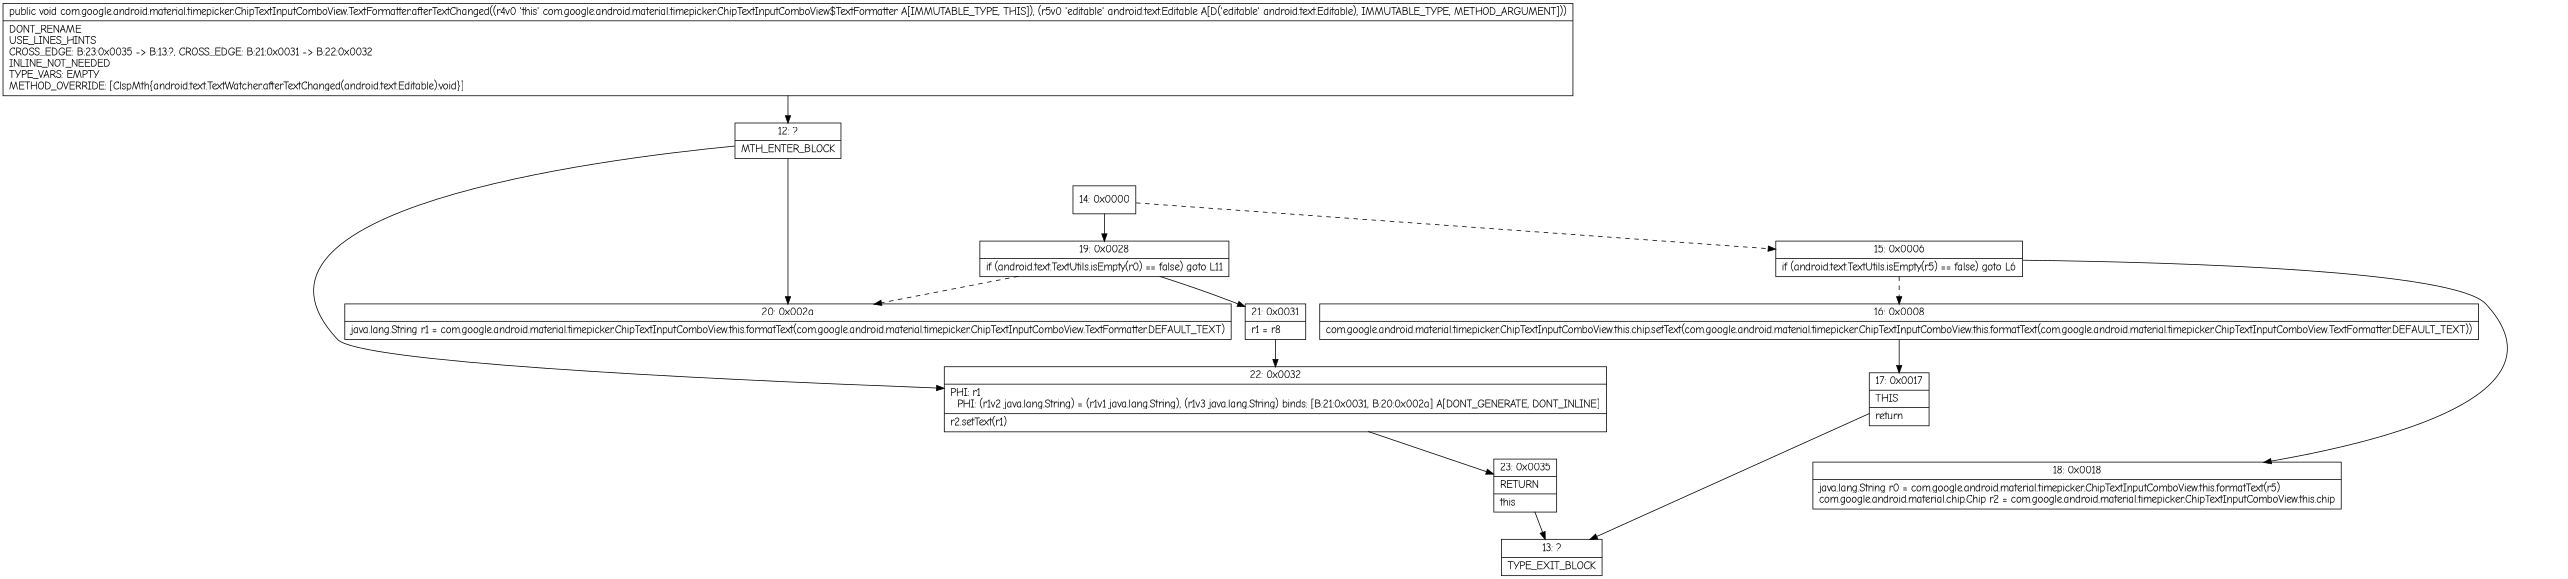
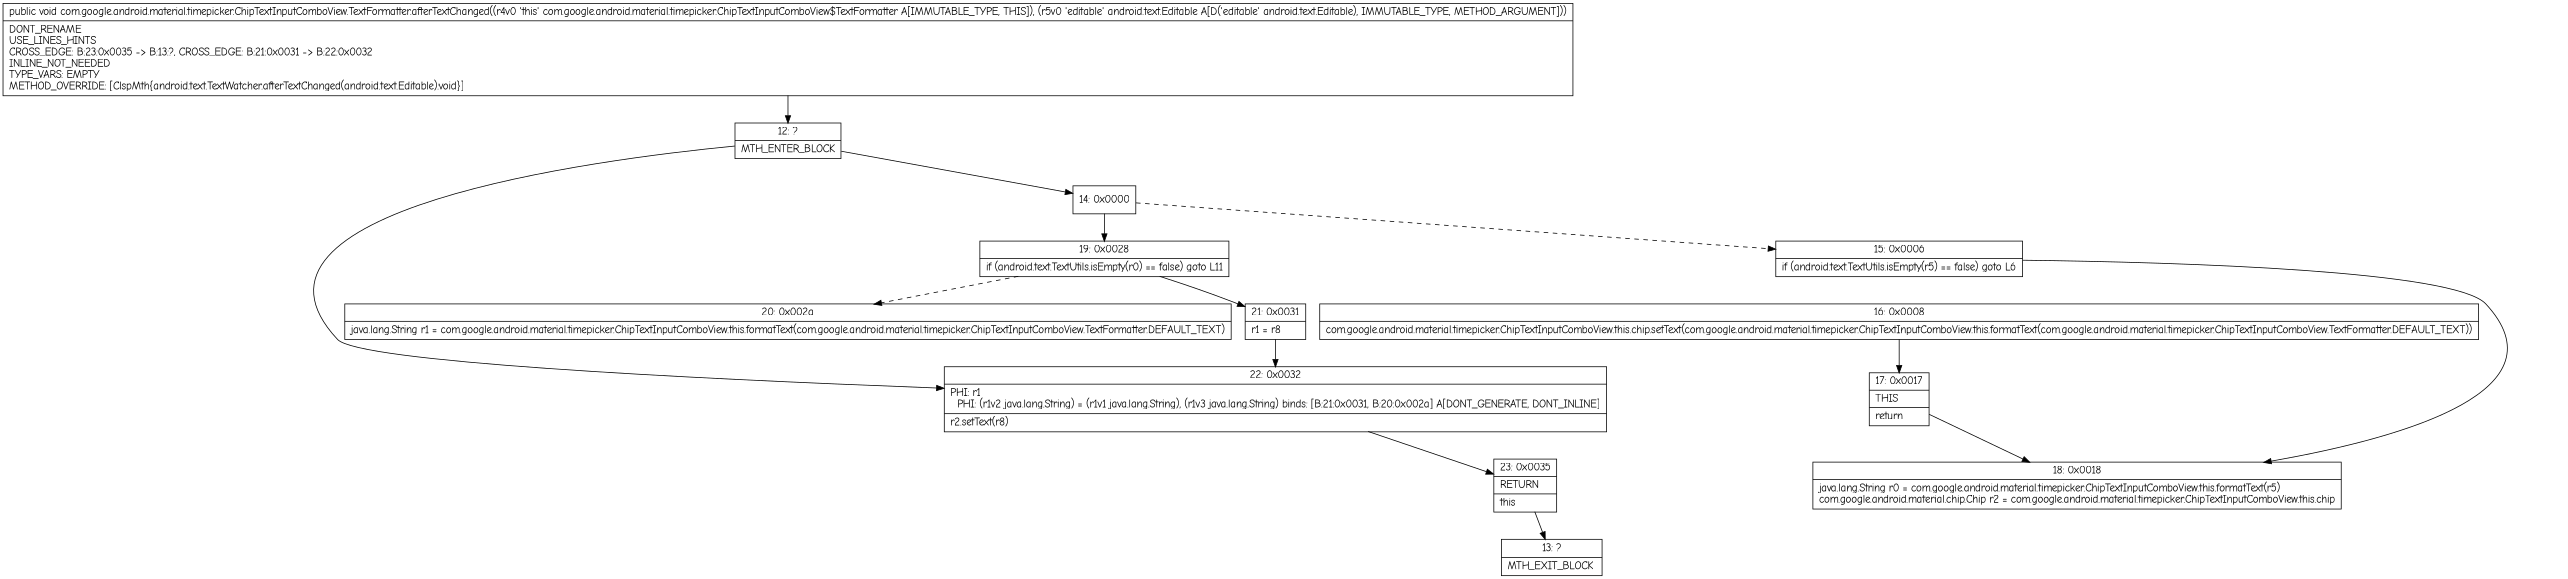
edge "12: ?" -> "20: 0x002a": now "12: ?" -> "14: 0x0000"
edge "15: 0x0006" -> "16: 0x0008": removed
node "22: 0x0032": text "r2.setText(r1)" -> "r2.setText(r8)"
edge "17: 0x0017" -> "13: ?": now "17: 0x0017" -> "18: 0x0018"
node "13: ?": text "TYPE_EXIT_BLOCK" -> "MTH_EXIT_BLOCK"
